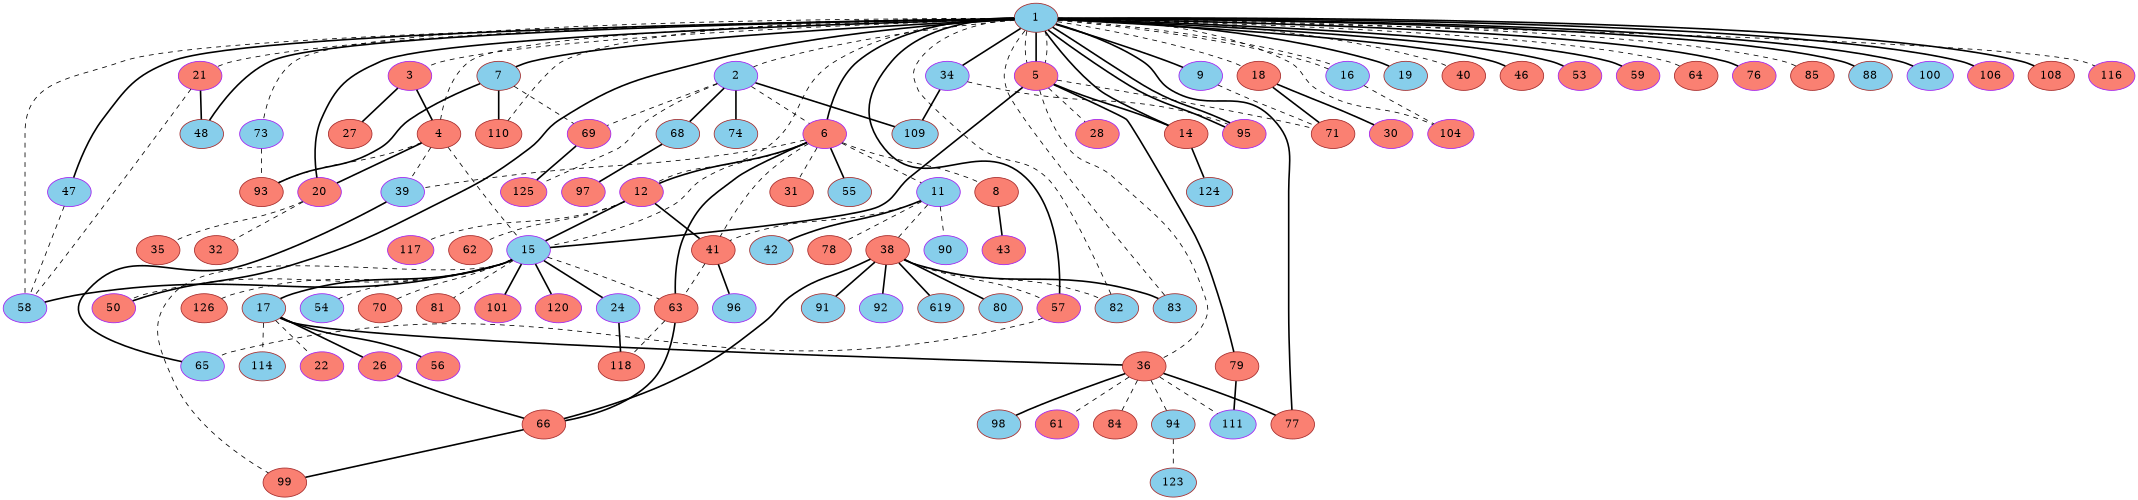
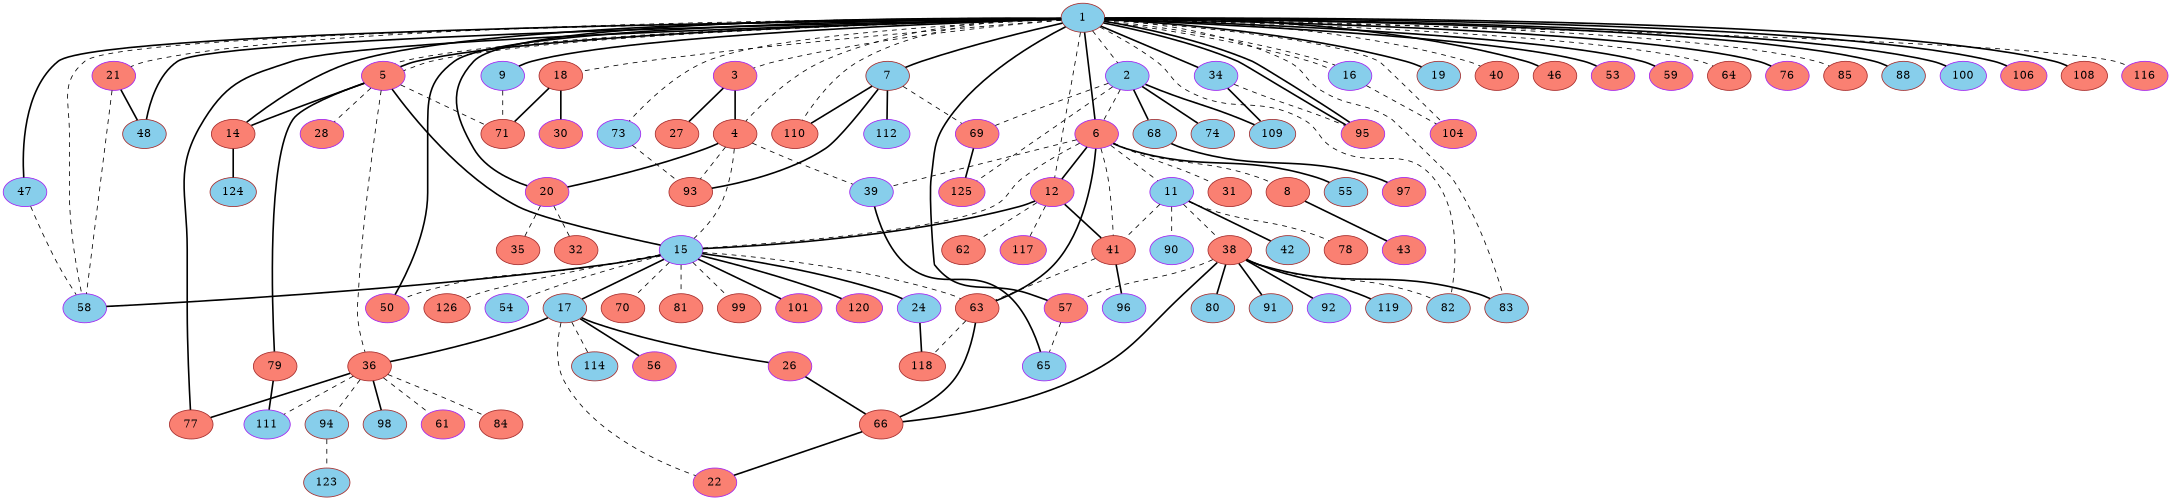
node "112": added
node "619": label "619" -> "119"
edge "66" -- "99": now "66" -- "22"
